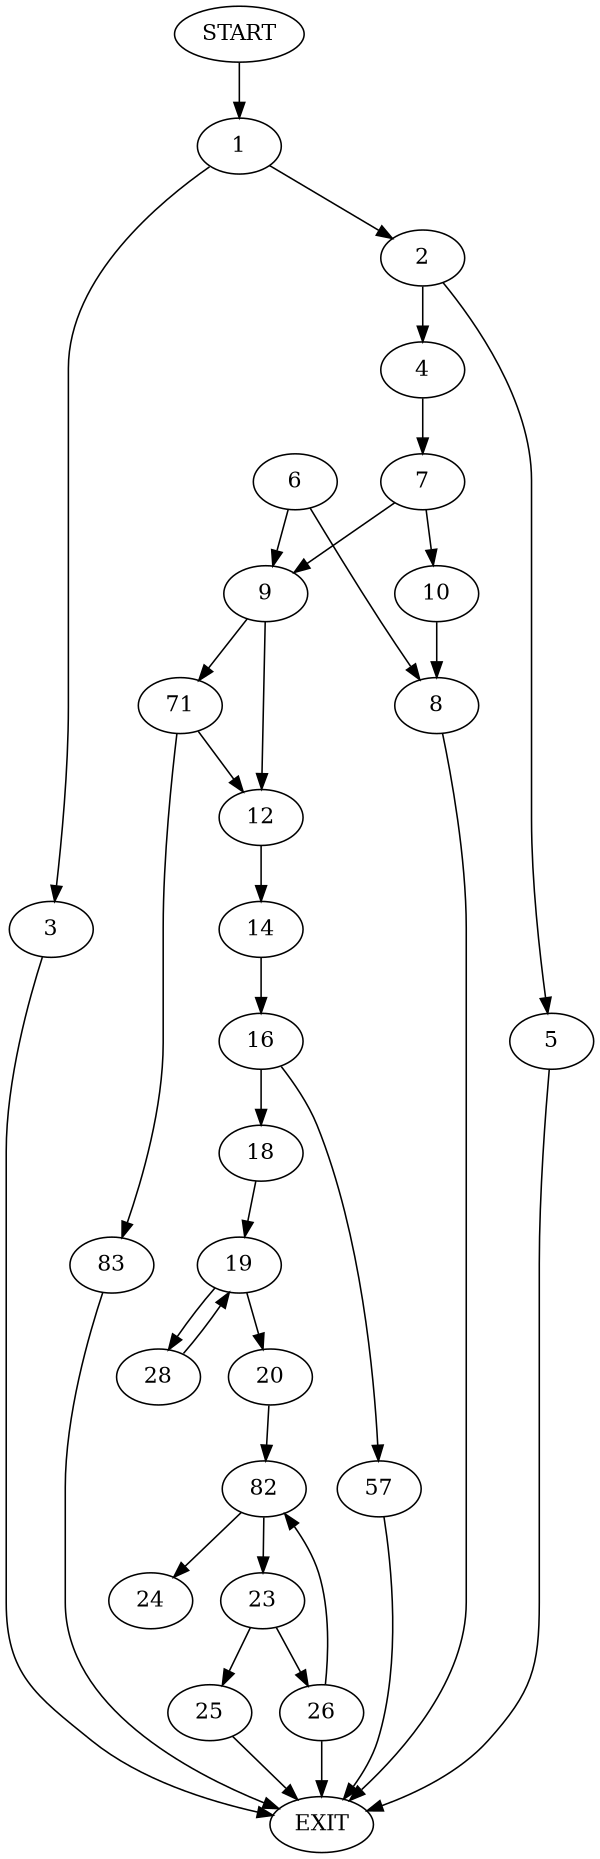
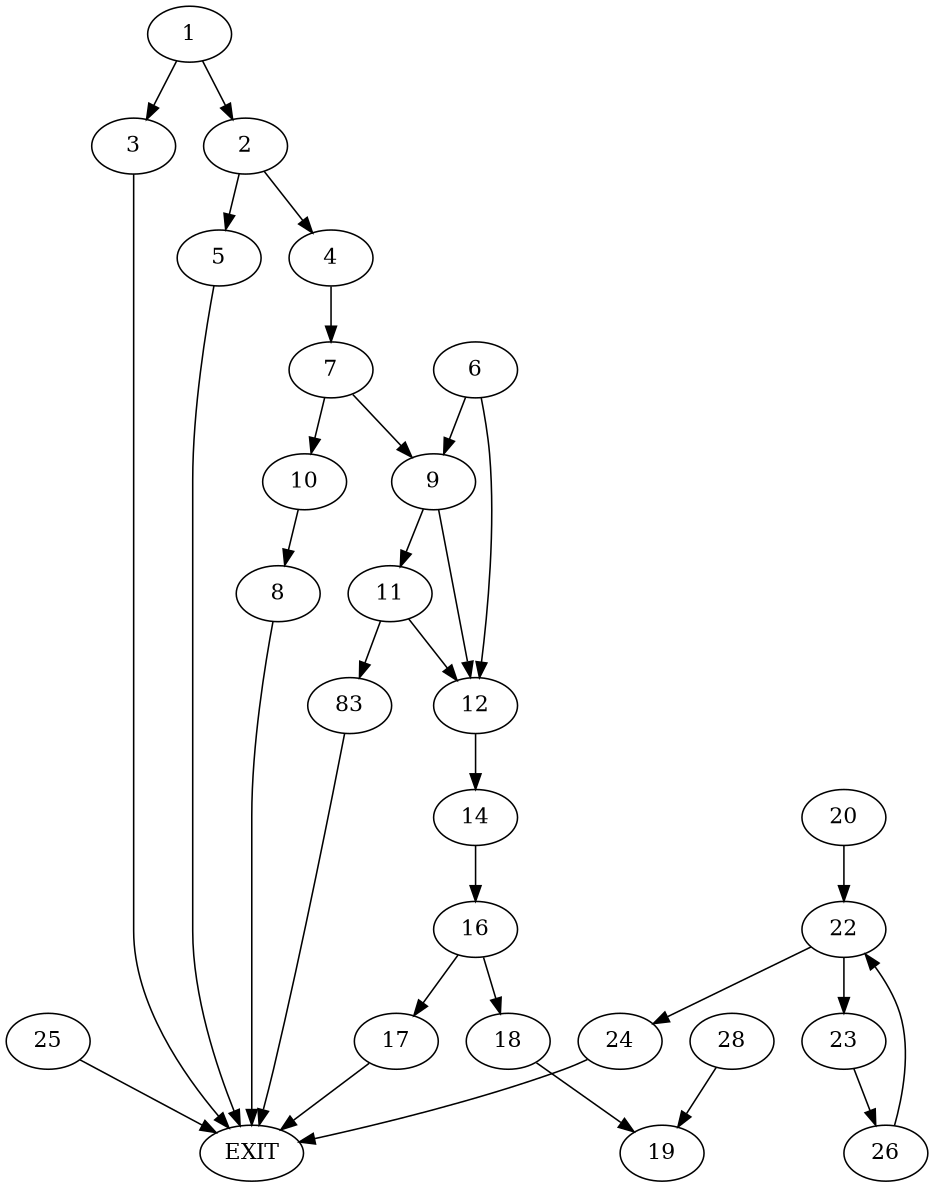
node "START": removed
edge "6" -> "8": now "6" -> "12"
node "71": label "71" -> "11"
edge "19" -> "28": removed
edge "19" -> "20": removed
node "82": label "82" -> "22"
node "57": label "57" -> "17"
edge "23" -> "25": removed
edge "26" -> "EXIT": now "24" -> "EXIT"
